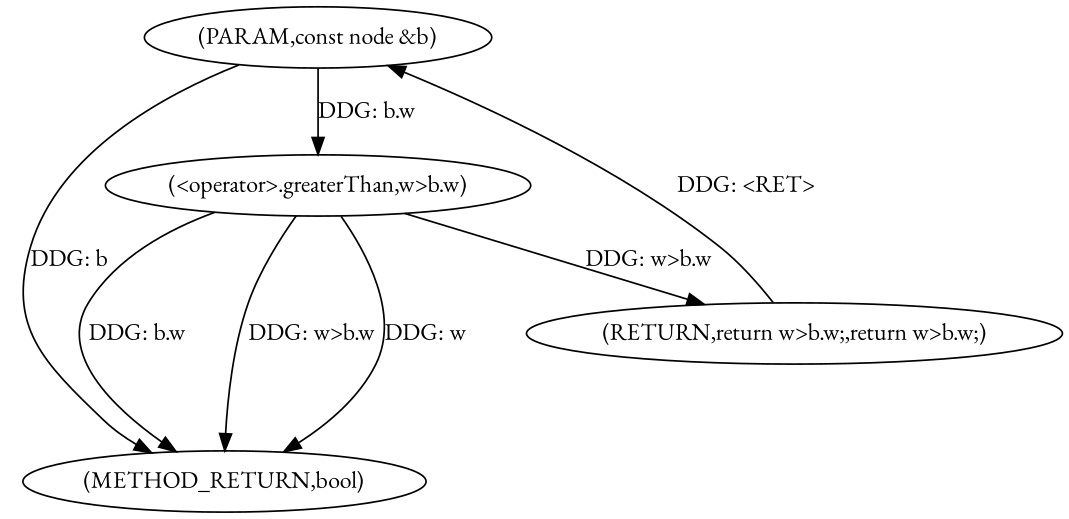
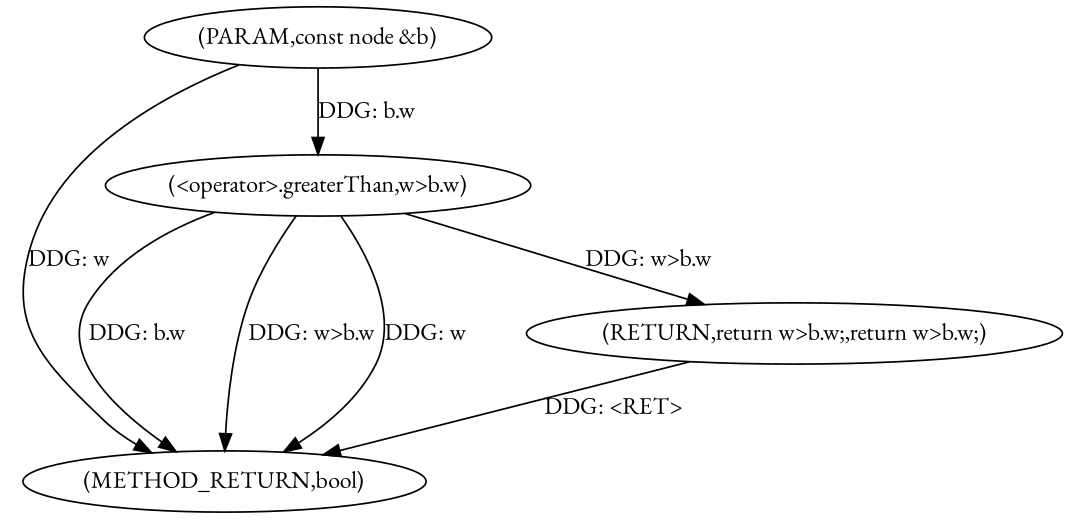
edge "(RETURN,return w>b.w;,return w>b.w;)" -> "(PARAM,const node &b)": now "(RETURN,return w>b.w;,return w>b.w;)" -> "(METHOD_RETURN,bool)"
edge "(PARAM,const node &b)" -> "(METHOD_RETURN,bool)": label "DDG: b" -> "DDG: w"
